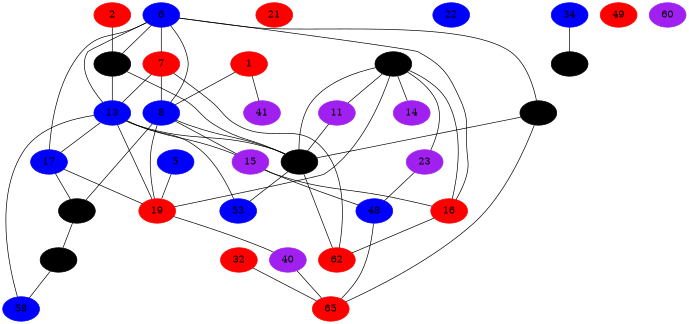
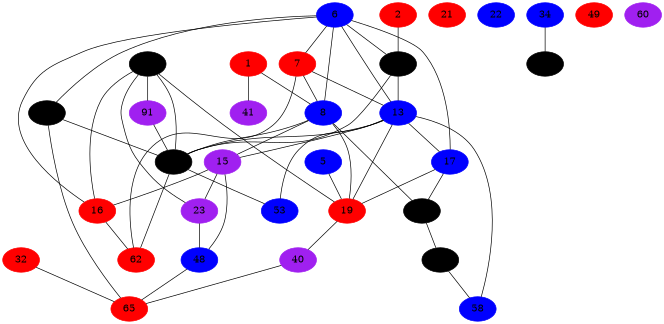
node "11": label "11" -> "91"
node "14": removed
edge "15" -- "23": added
